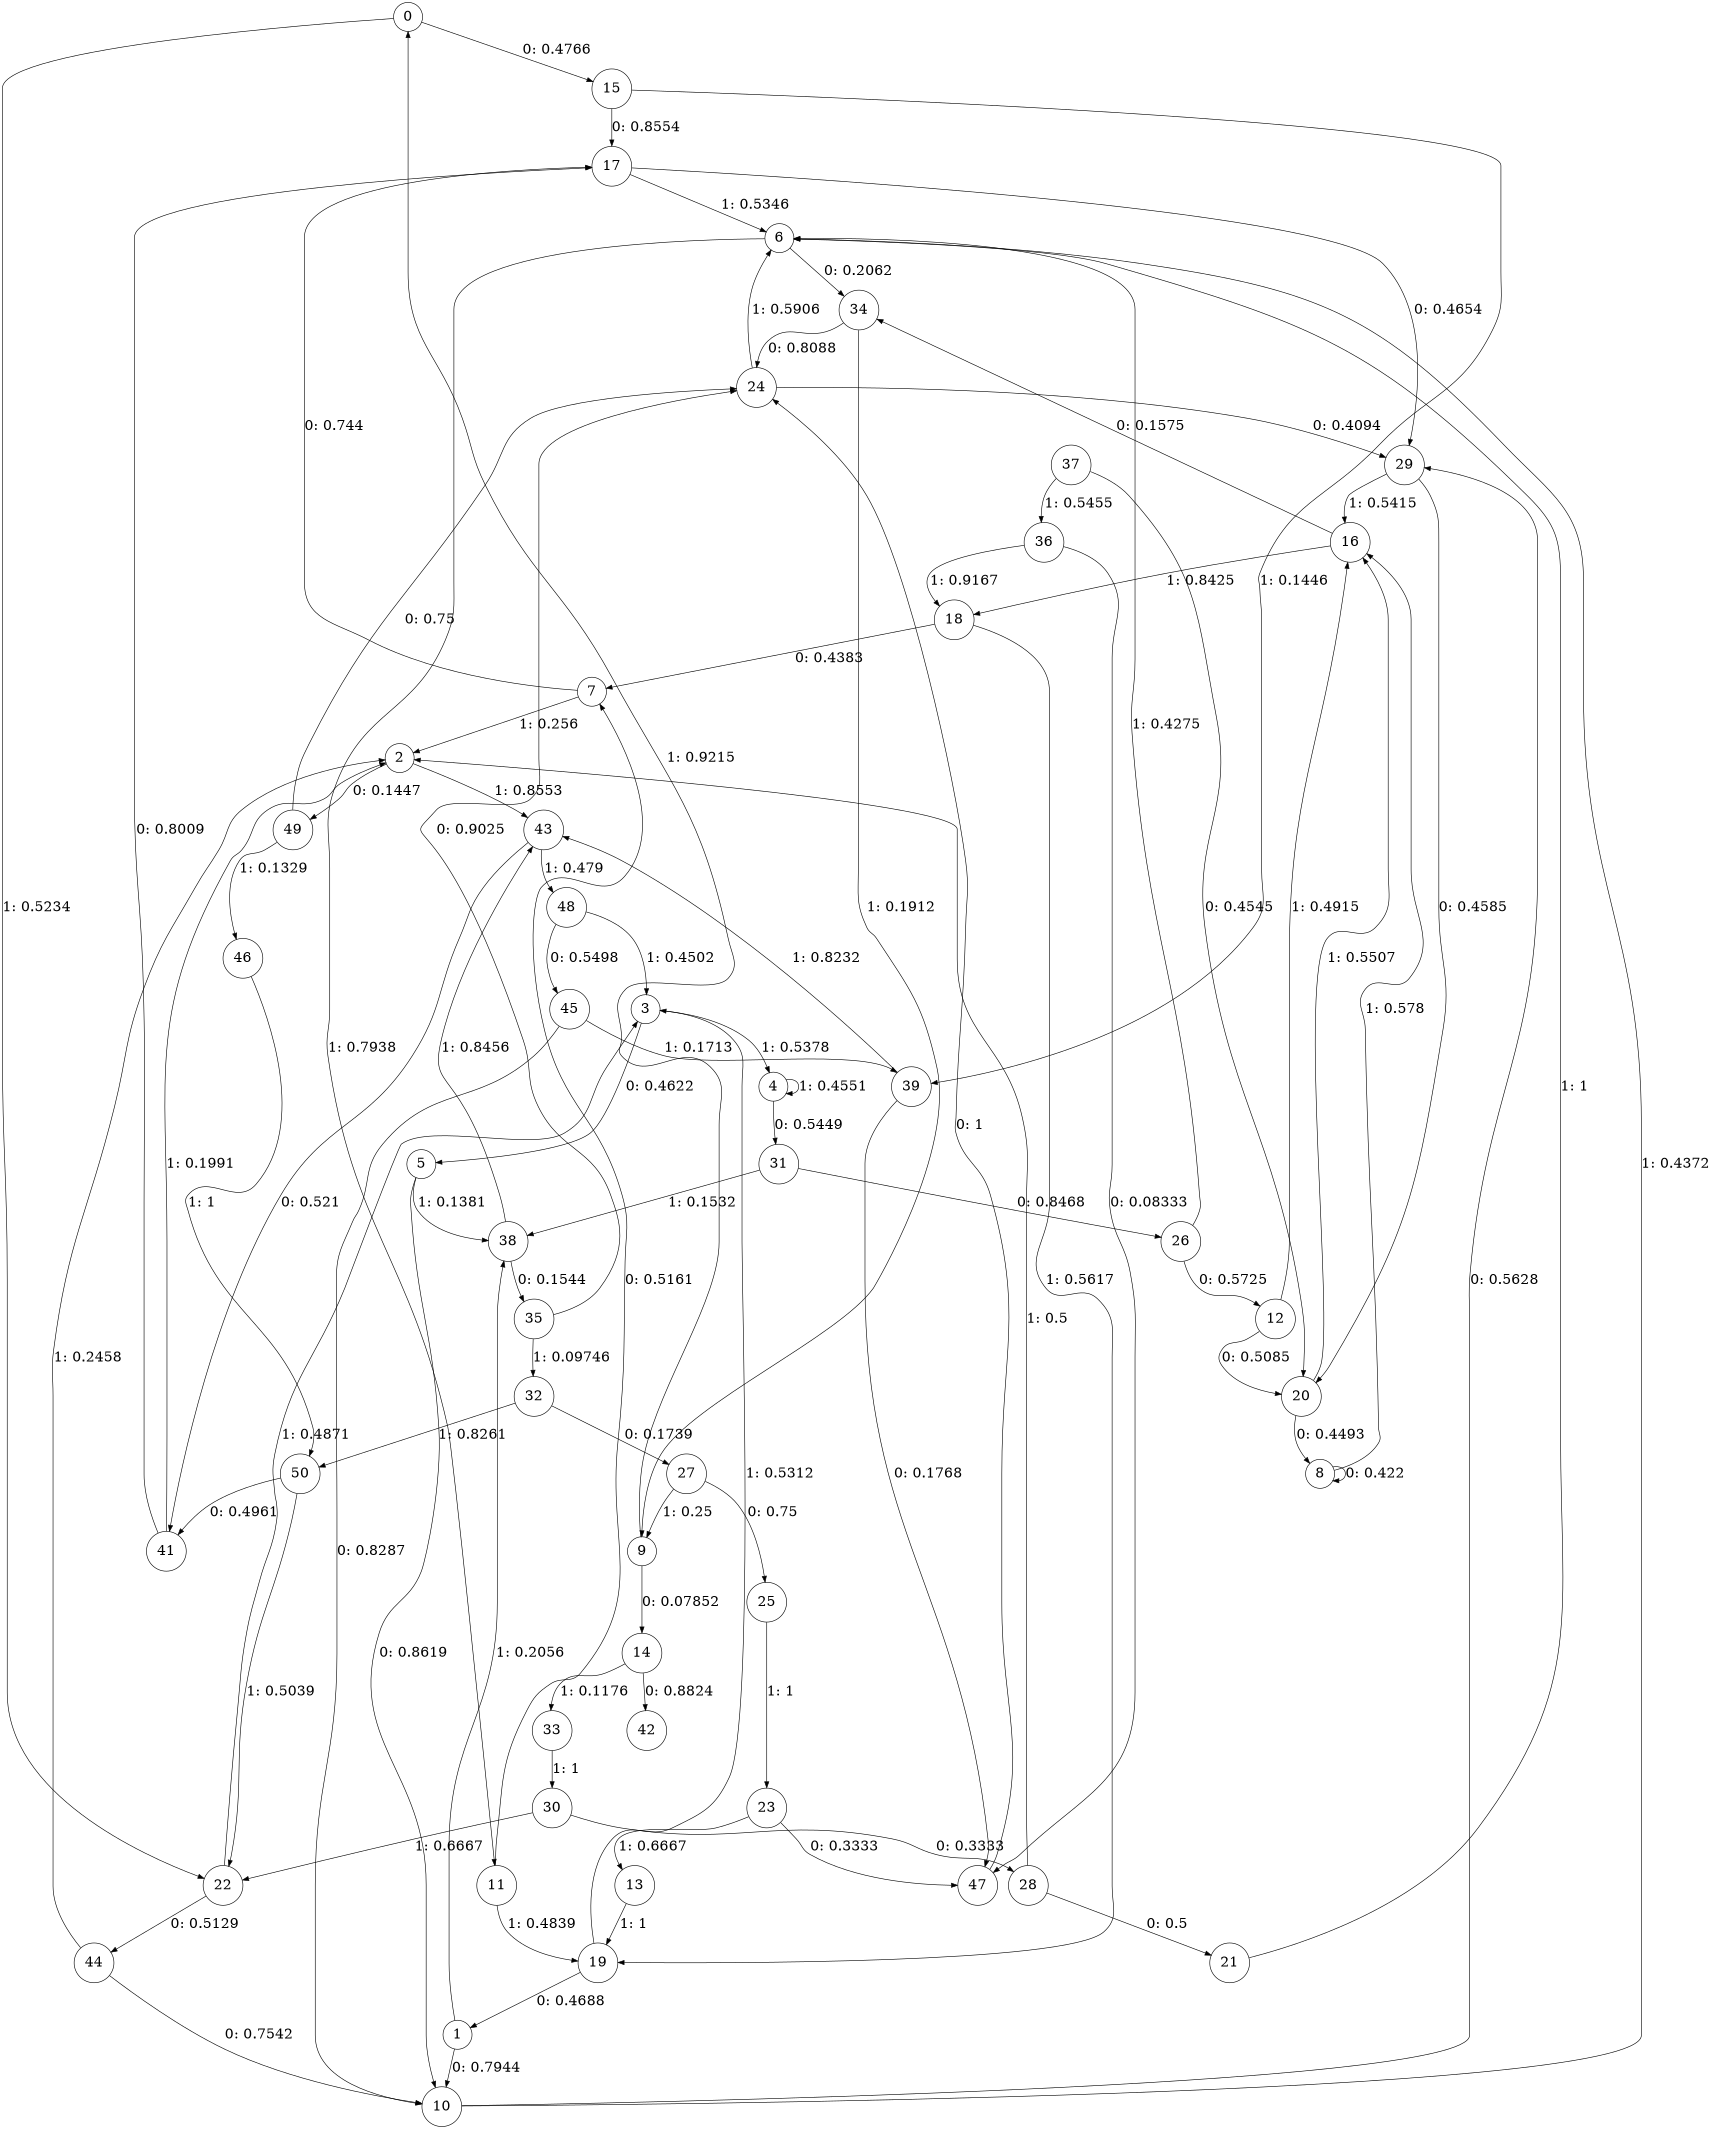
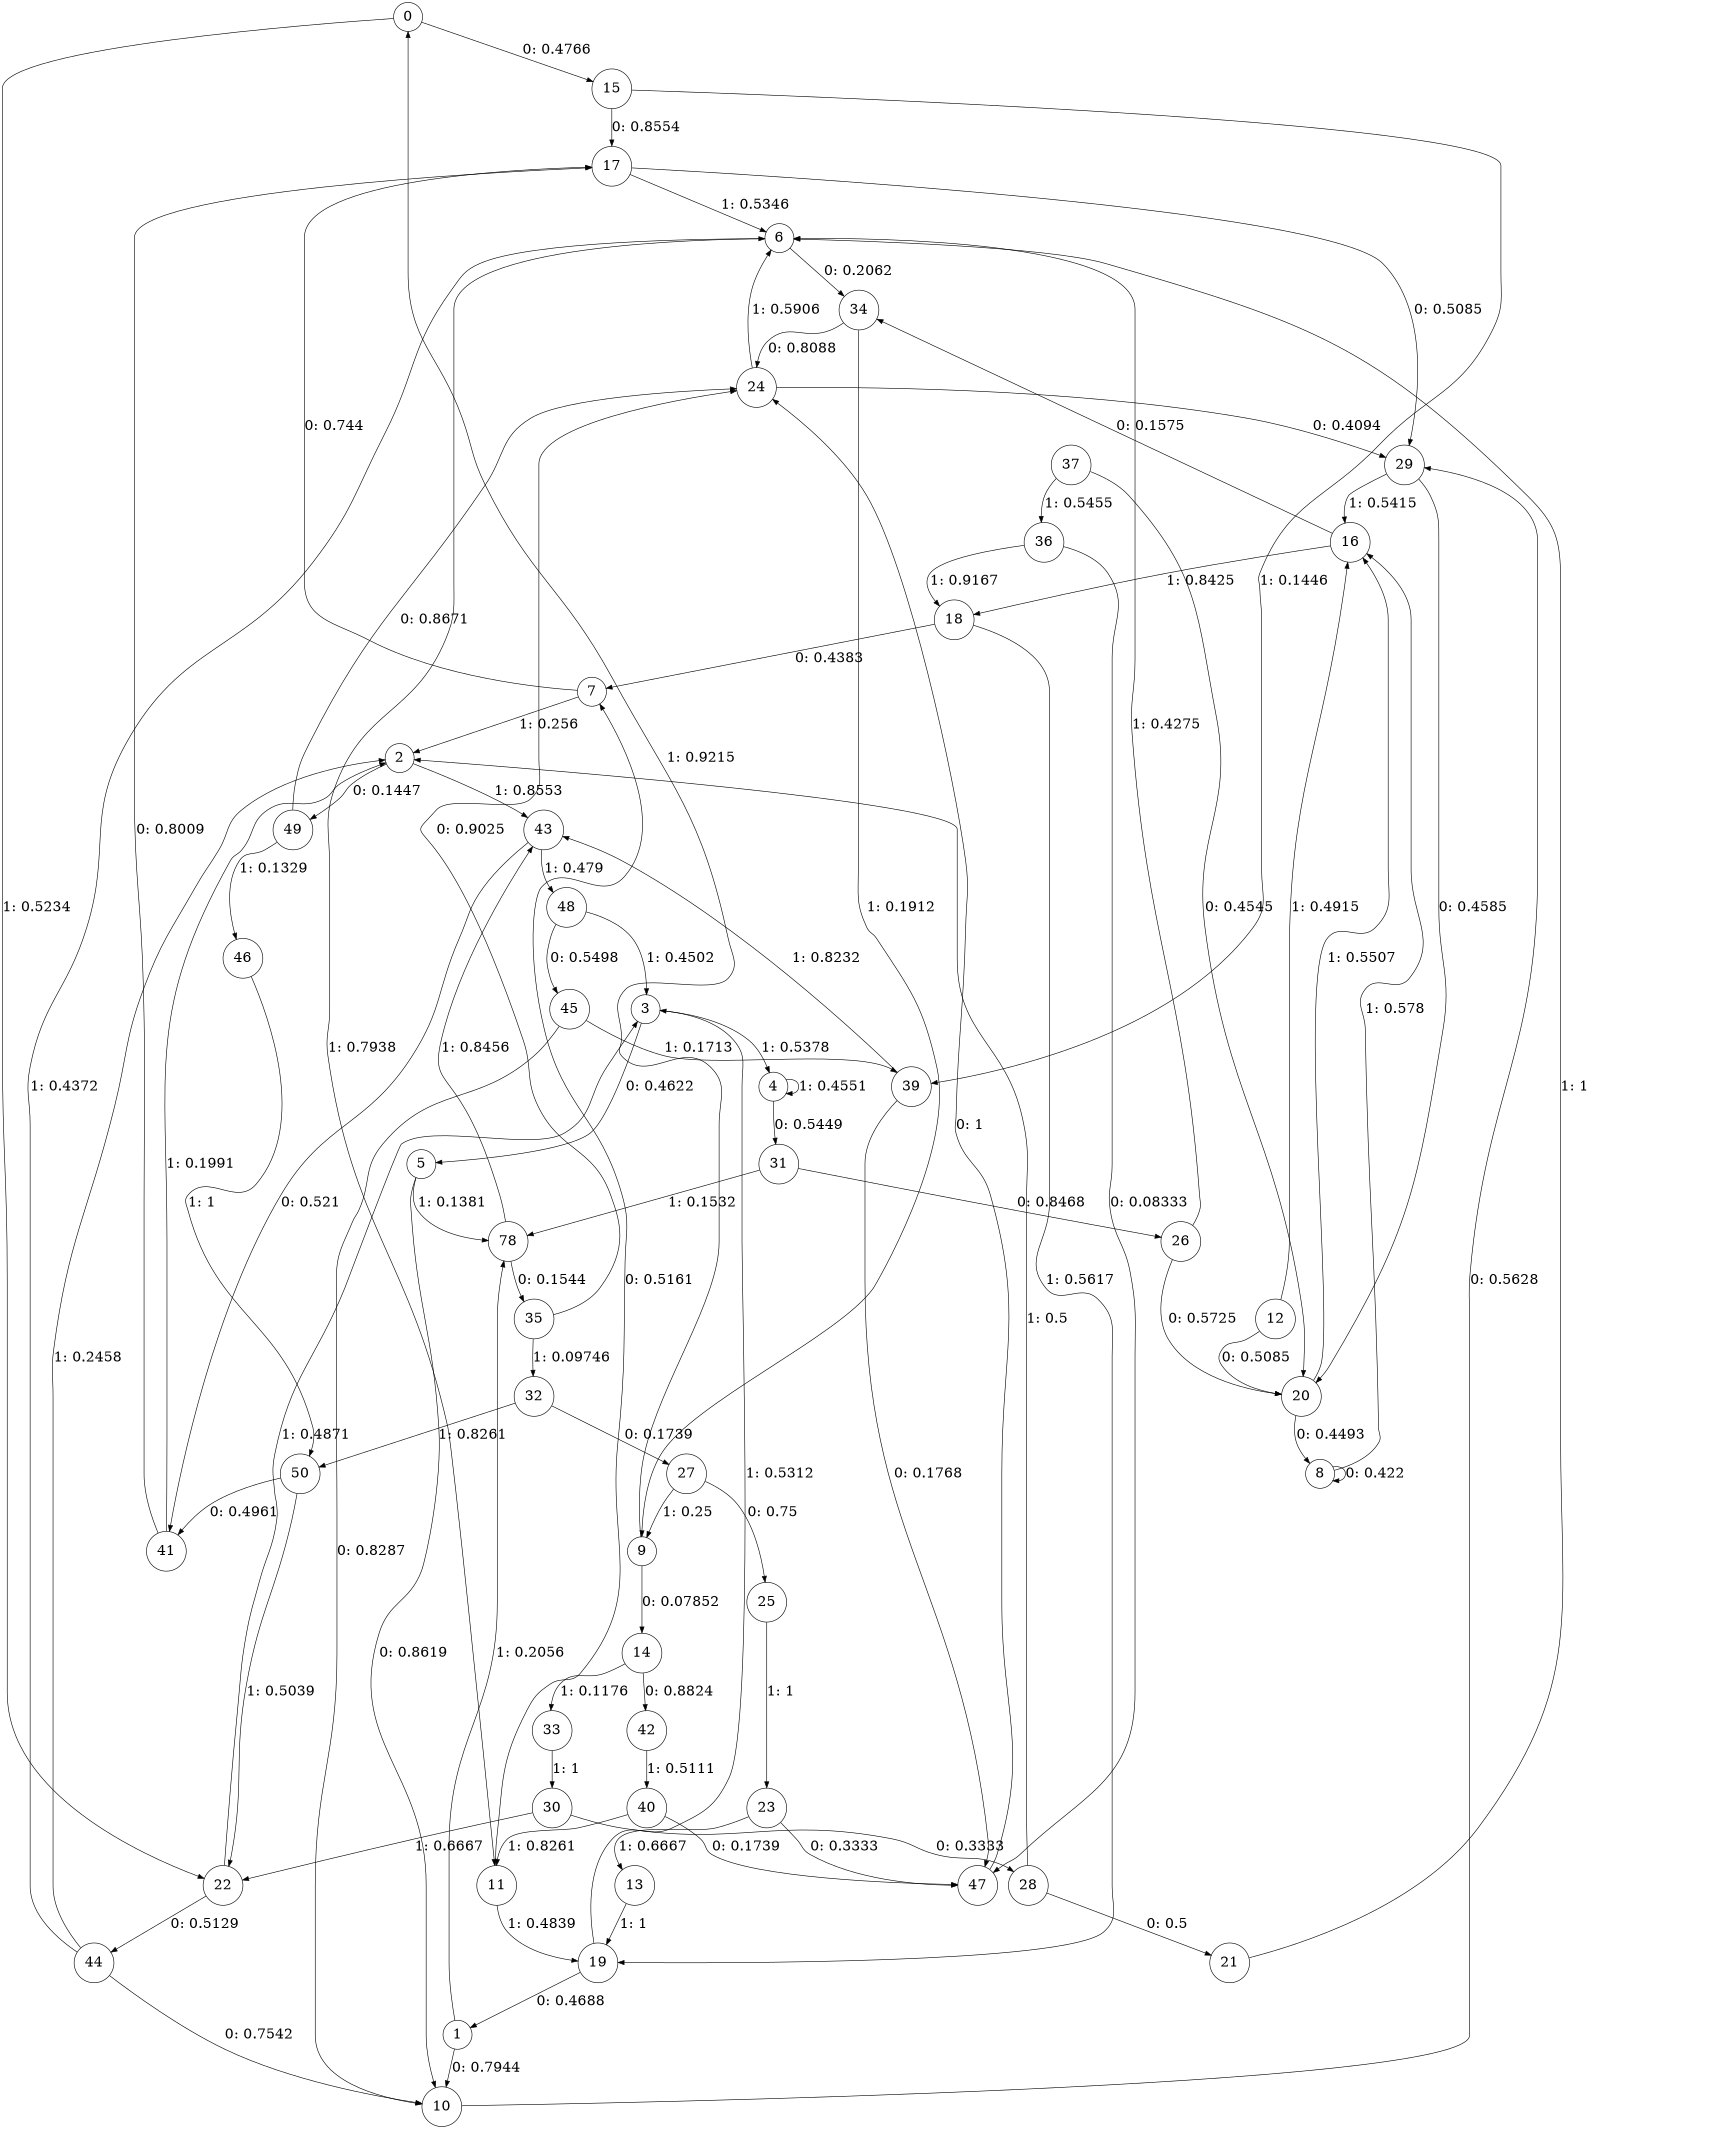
edge "17" -> "29": label "0: 0.4654   " -> "0: 0.5085   "
edge "49" -> "24": label "0: 0.75     " -> "0: 0.8671   "
node "38": label "38" -> "78"
edge "26" -> "12": now "26" -> "20"
edge "10" -> "6": now "44" -> "6"
node "40": added
